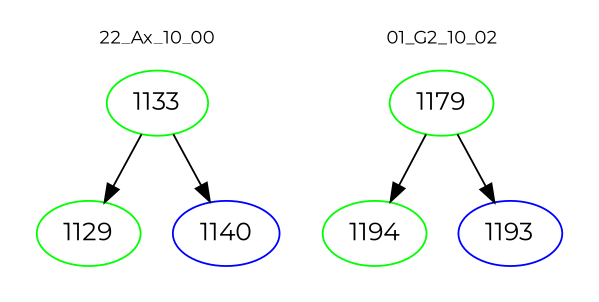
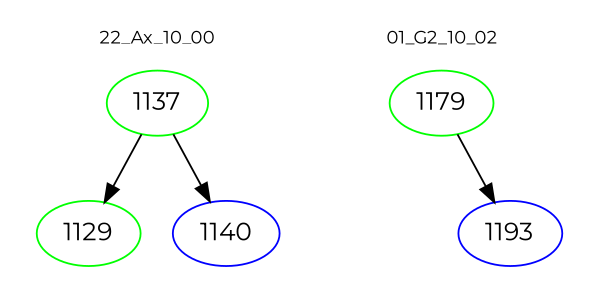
node "1133": label "1133" -> "1137"
node "1194": removed
